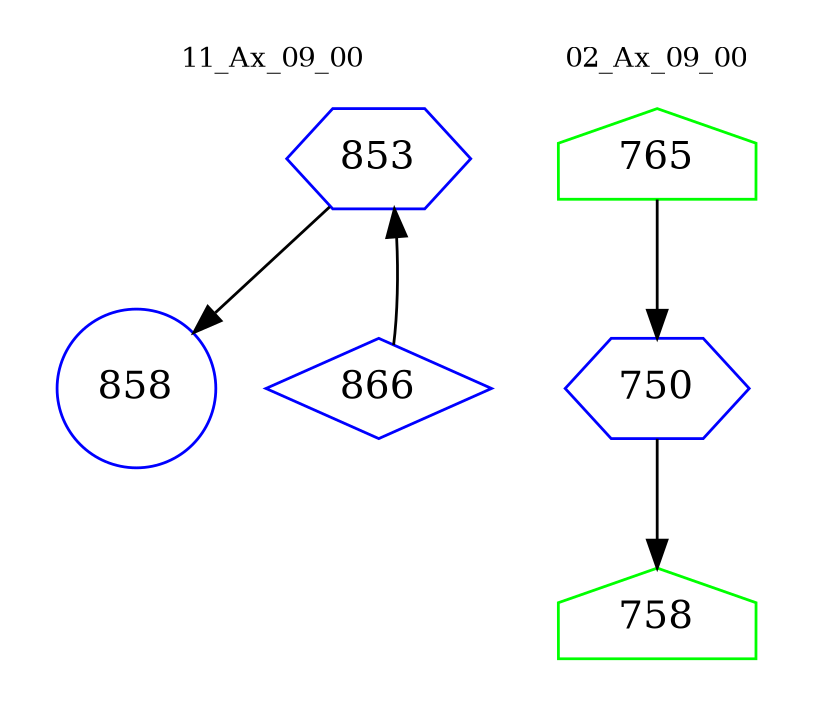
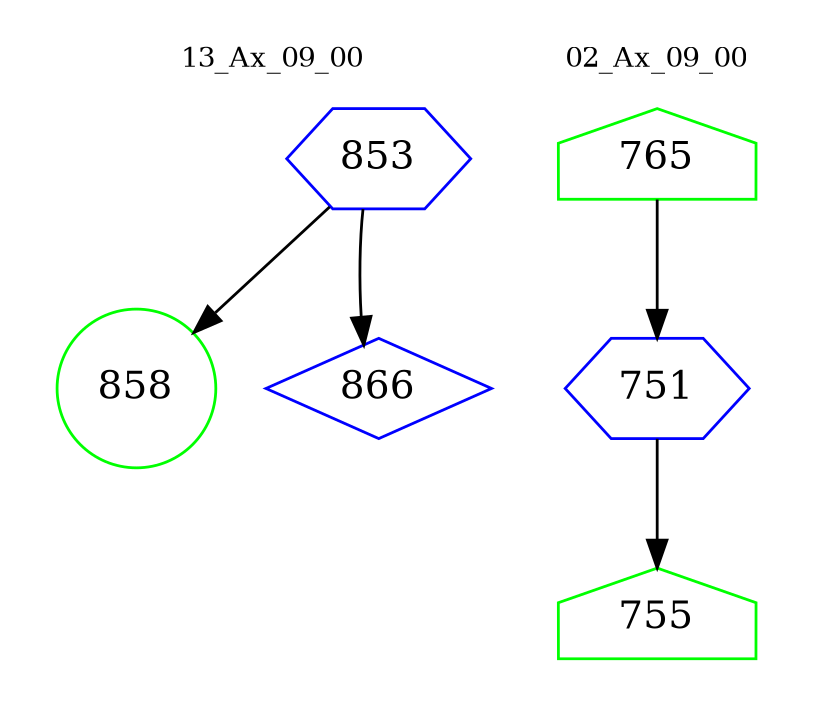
cluster "11_Ax_09_00": label "11_Ax_09_00" -> "13_Ax_09_00"
edge "866" -> "853": reversed
node "858": color blue -> green
node "750": label "750" -> "751"
node "758": label "758" -> "755"
